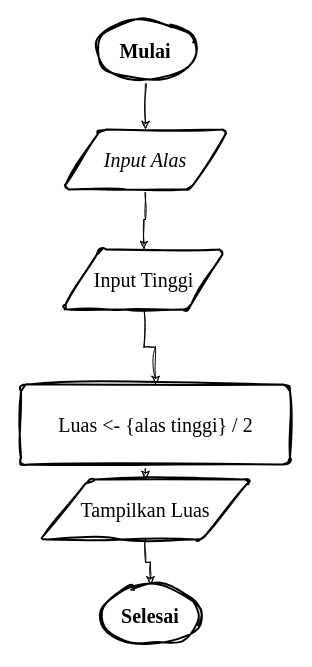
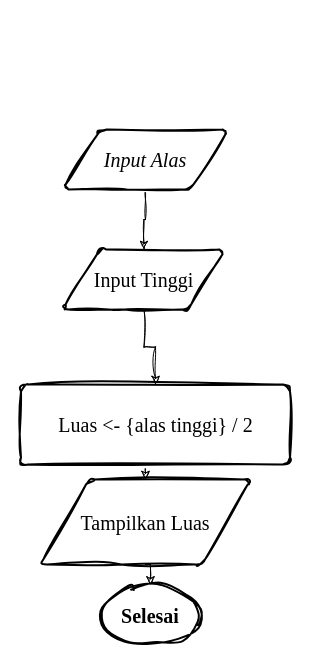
node "Mulai": removed
edge "Mulai" -> "Input Alas": removed
node "Tampilkan Luas": size 210x60 -> 210x85
